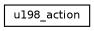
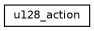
node "u198_action": label "u198_action" -> "u128_action"
